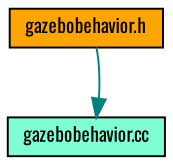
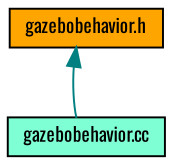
edge "gazebobehavior.h" -> "gazebobehavior.cc": reversed
